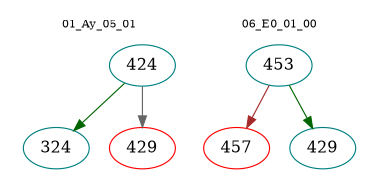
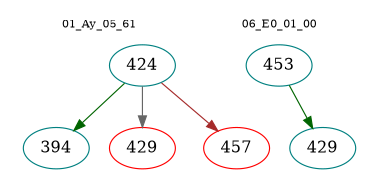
cluster "01_Ay_05_01": label "01_Ay_05_01" -> "01_Ay_05_61"
edge "453" -> "457": now "424" -> "457"
node "324": label "324" -> "394"
